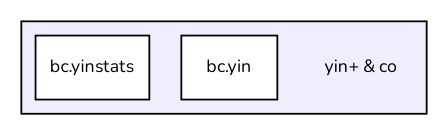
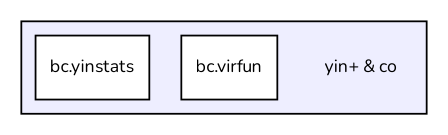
node "bc.yin": label "bc.yin" -> "bc.virfun"
